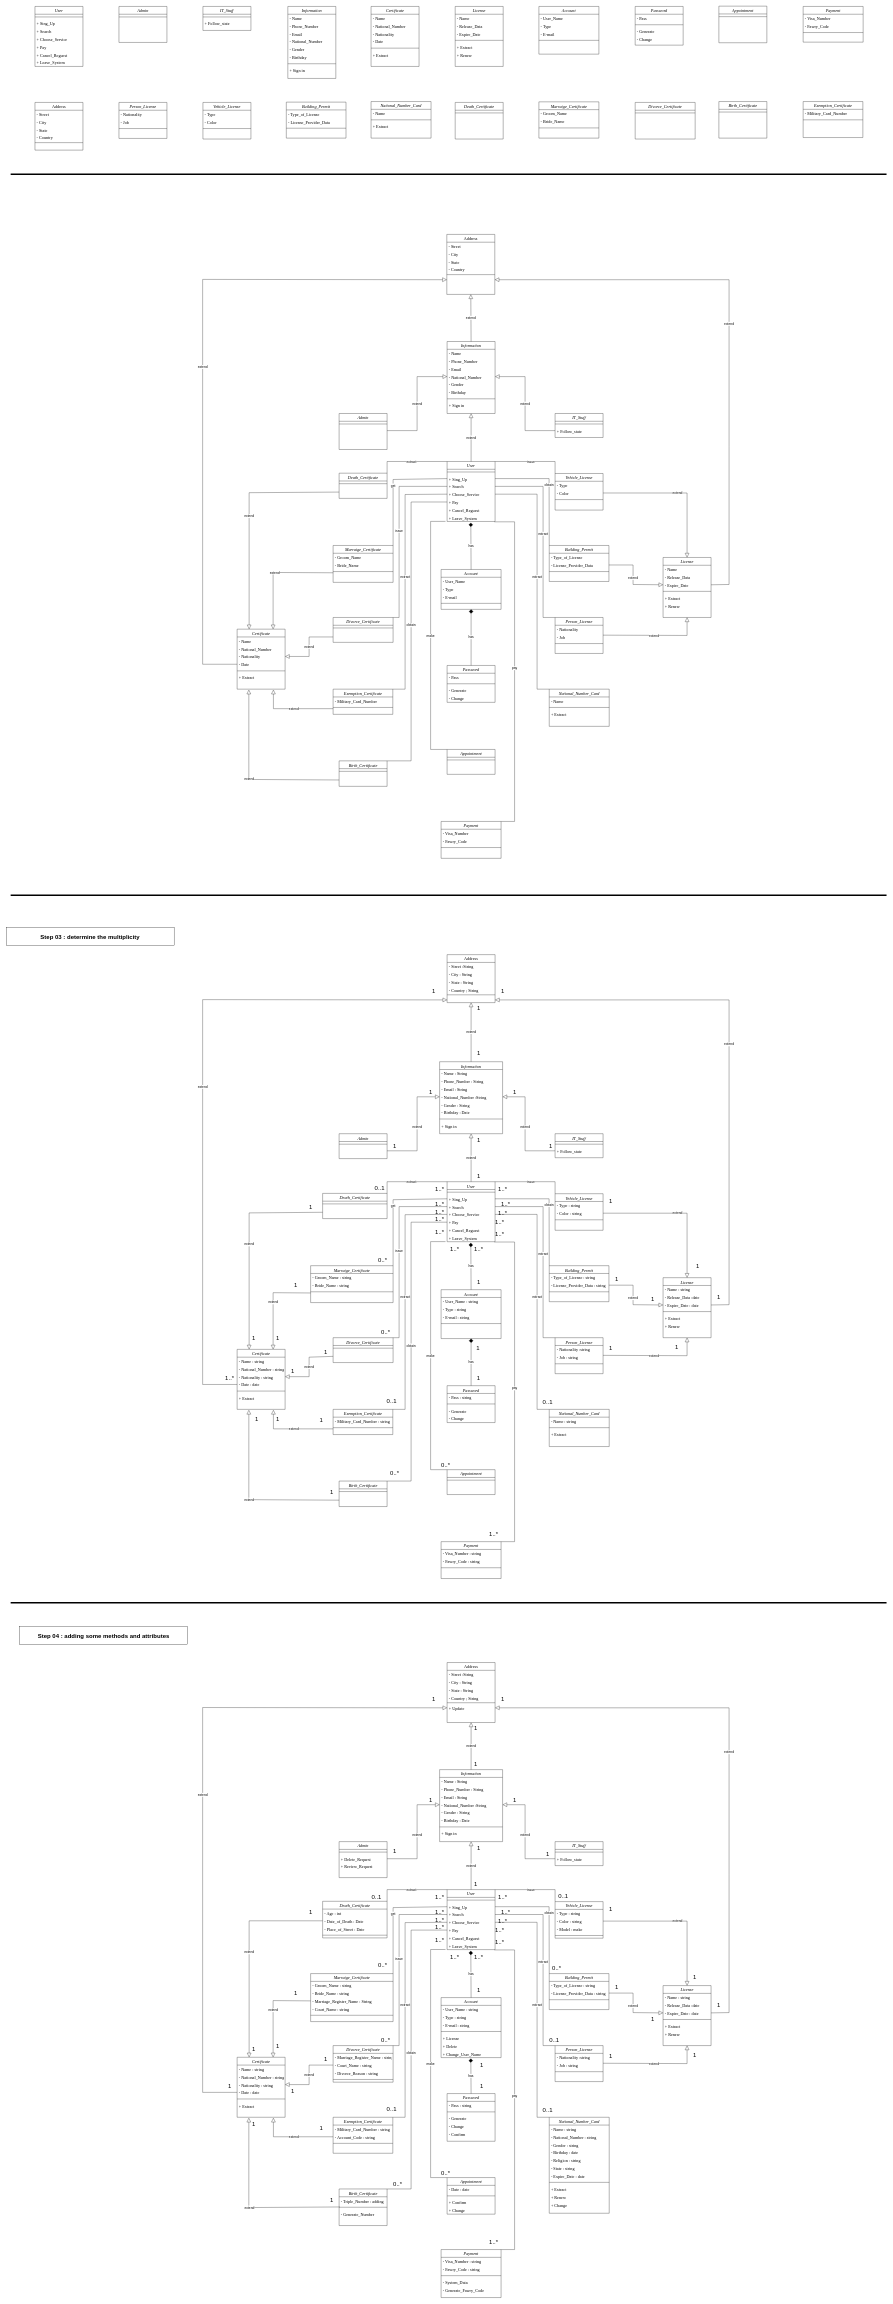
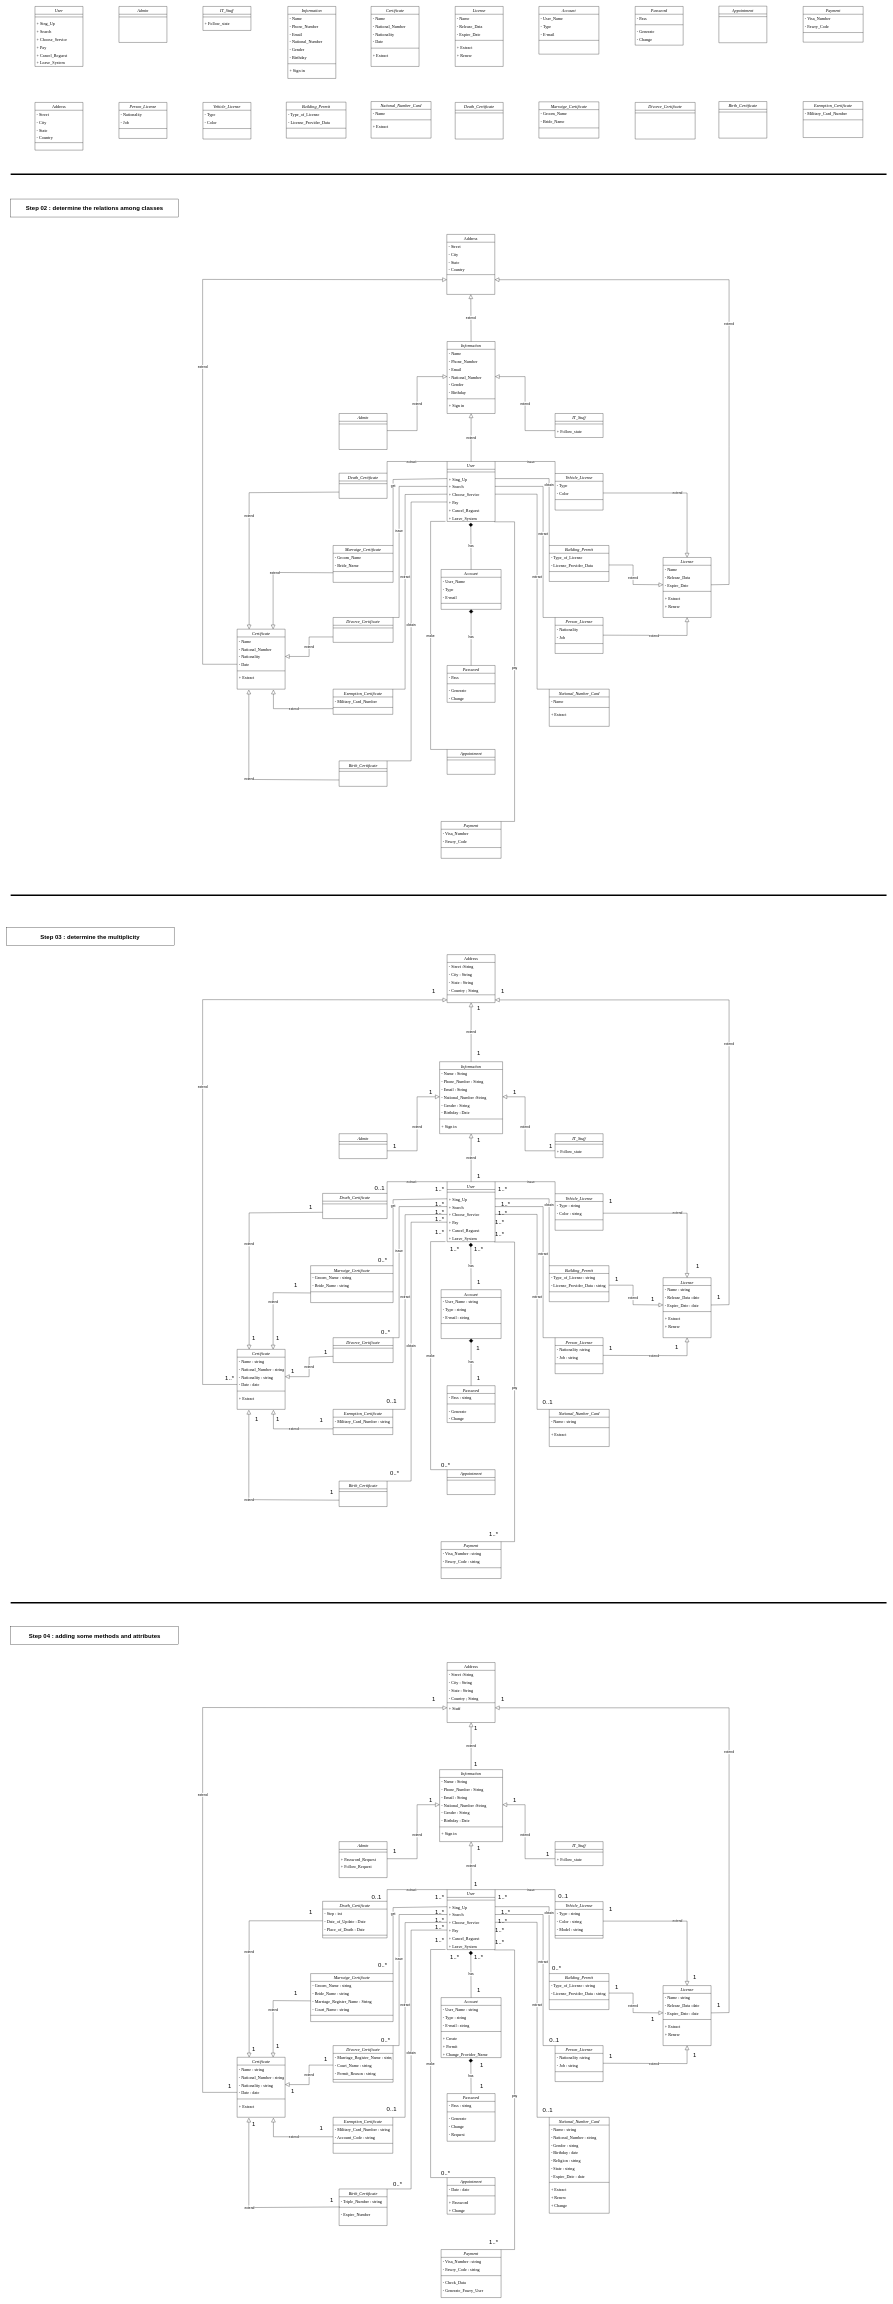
node "Step 02 : determine the relations among classes": added
node "Step 04 : adding some methods and attributes": moved (104, 1636) -> (95, 1636)
node "+ Update": label "+ Update" -> "+ Stuff"
node "+ Delete_Request": label "+ Delete_Request" -> "+ Password_Request"
node "+ Review_Request": label "+ Review_Request" -> "+ Follow_Request"
node "- Age : int": label "- Age : int" -> "- Step : int"
node "- Date_of_Death : Date": label "- Date_of_Death : Date" -> "- Date_of_Update : Date"
node "- Place_of_Street : Date": label "- Place_of_Street : Date" -> "- Place_of_Death : Date"
node "- Model : make": label "- Model : make" -> "- Model : string"
node "+ License": label "+ License" -> "+ Create"
node "+ Delete": label "+ Delete" -> "+ Permit"
node "+ Change_User_Name": label "+ Change_User_Name" -> "+ Change_Provider_Name"
node "- Divorce_Reason : string": label "- Divorce_Reason : string" -> "- Permit_Reason : string"
node "- Confirm": label "- Confirm" -> "- Request"
node "- Triple_Number : adding": label "- Triple_Number : adding" -> "- Triple_Number : string"
node "+ Confirm": label "+ Confirm" -> "+ Password"
node "- Generate_Number": label "- Generate_Number" -> "- Expire_Number"
node "- System_Data": label "- System_Data" -> "- Check_Data"
node "- Generate_Fawry_Code": label "- Generate_Fawry_Code" -> "- Generate_Fawry_User"
